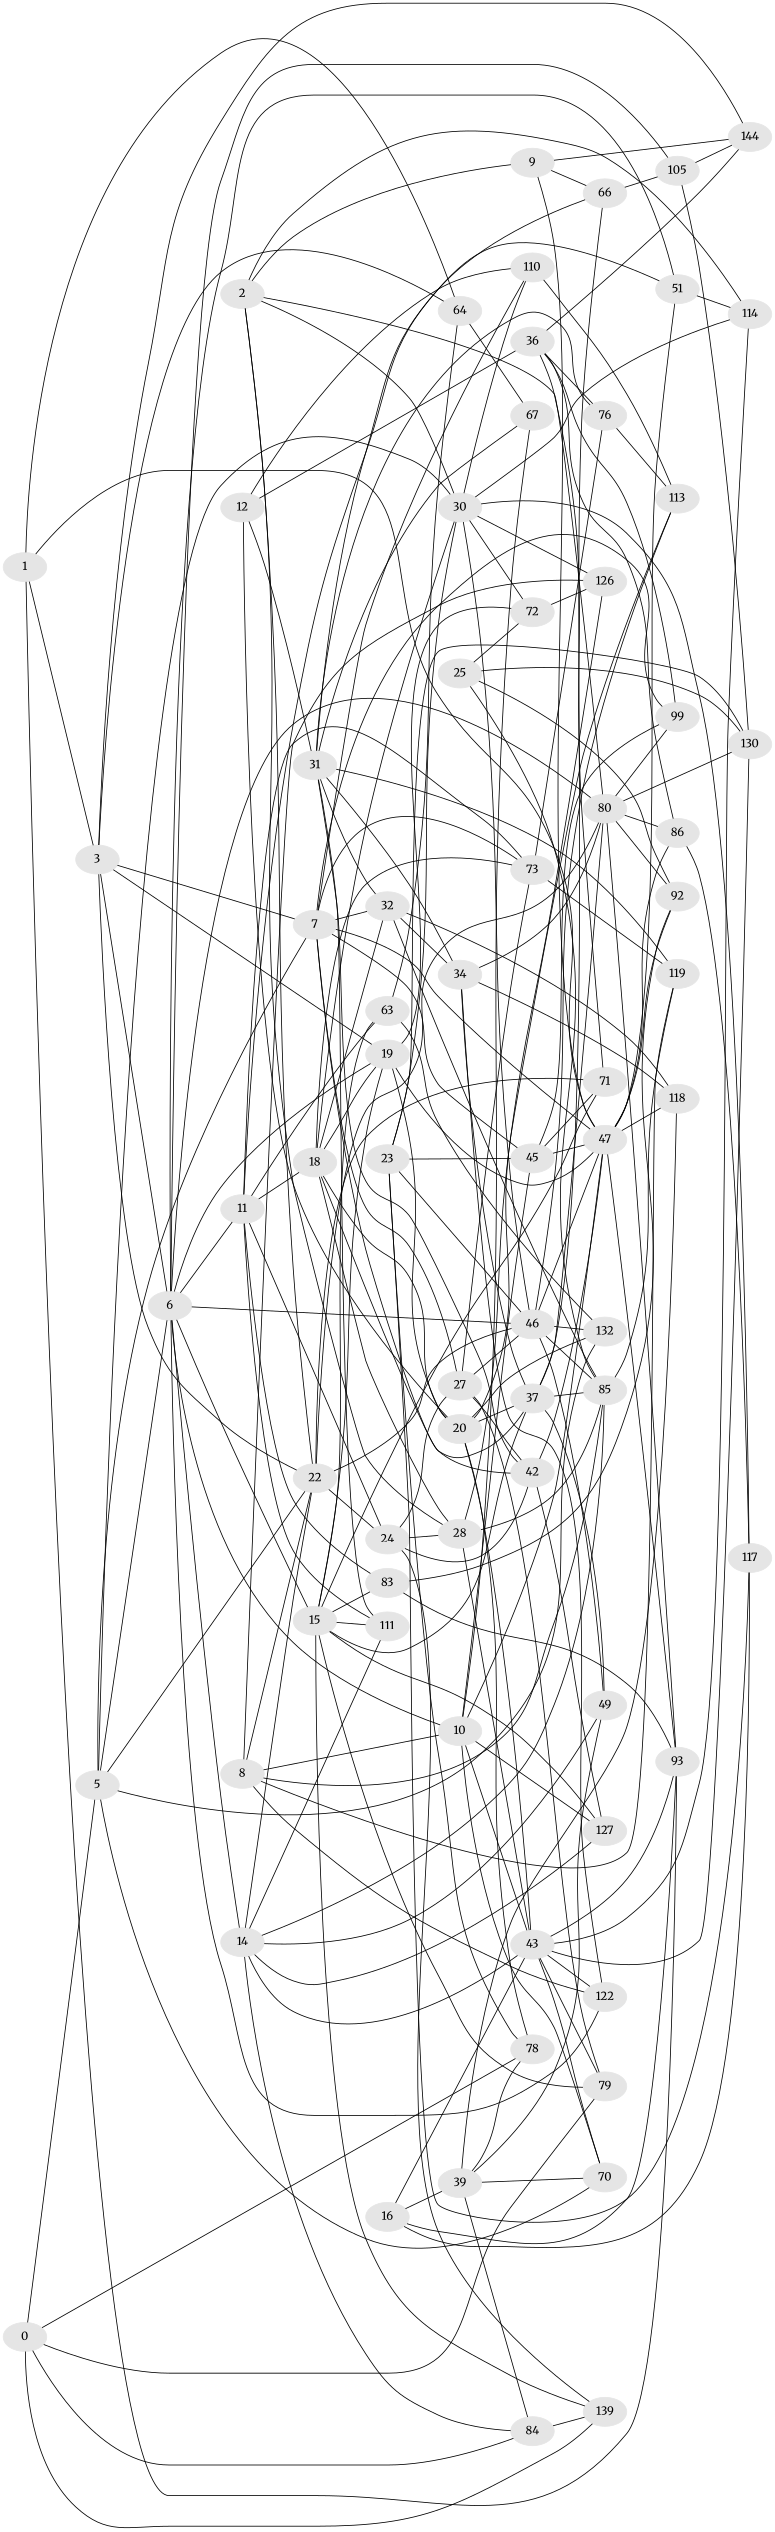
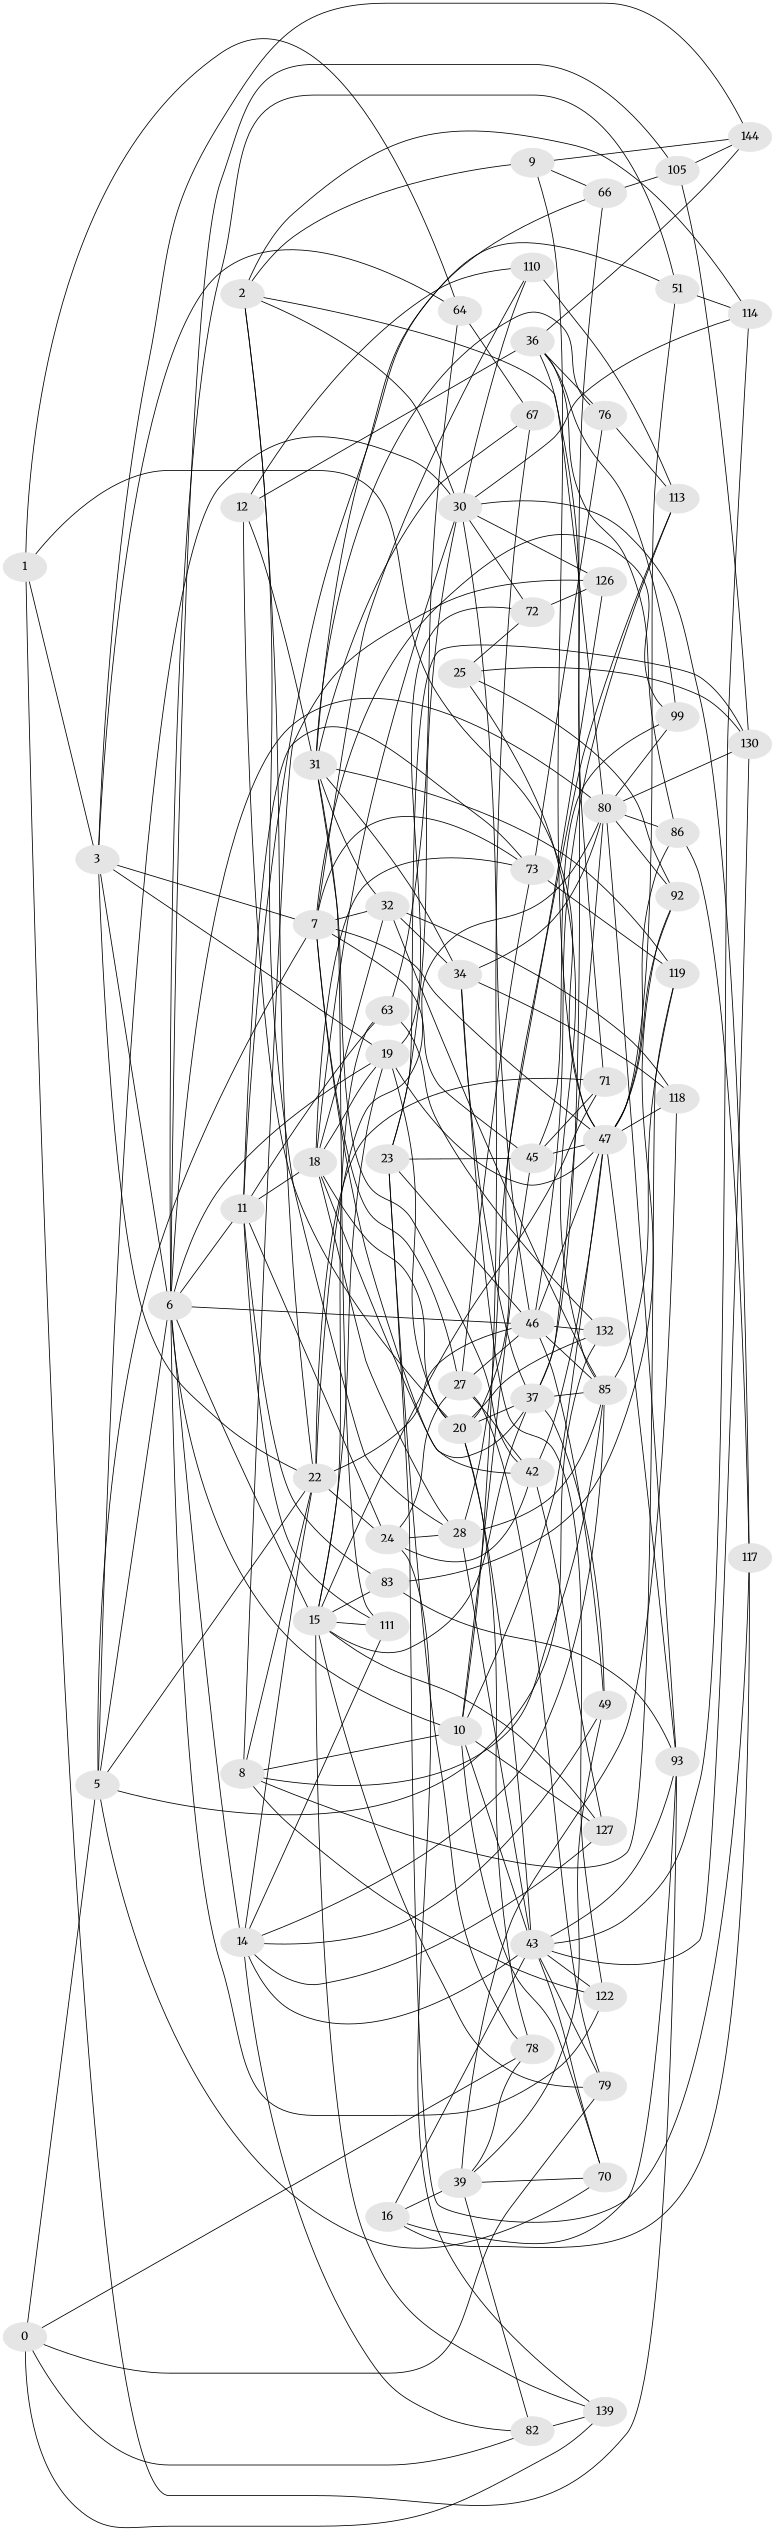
node "84": label "84" -> "82"
